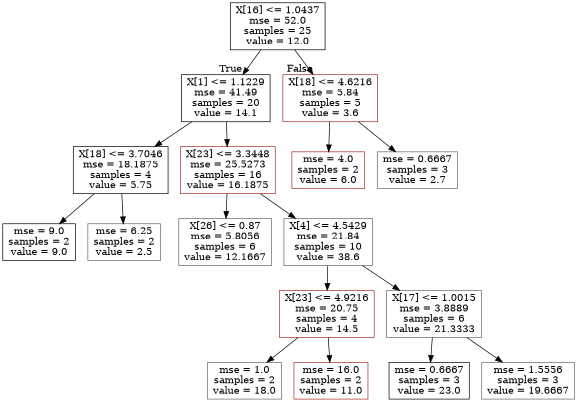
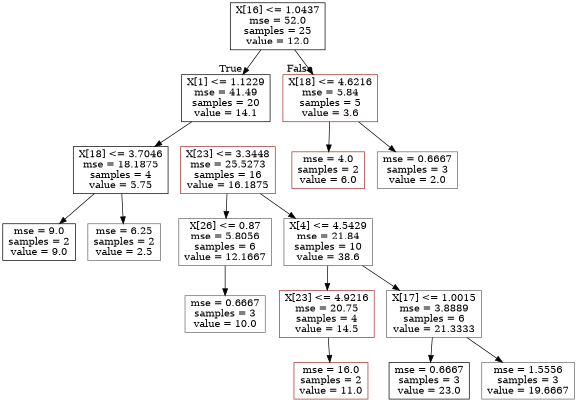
edge "X[1] <= 1.1229 mse = 41.49 samples = 20 value = 14.1" -> "X[23] <= 3.3448 mse = 25.5273 samples = 16 value = 16.1875": removed
node "mse = 0.6667 samples = 3 value = 2.7": label "mse = 0.6667 samples = 3 value = 2.7" -> "mse = 0.6667 samples = 3 value = 2.0"
node "mse = 0.6667 samples = 3 value = 10.0": added
node "mse = 1.0 samples = 2 value = 18.0": removed
